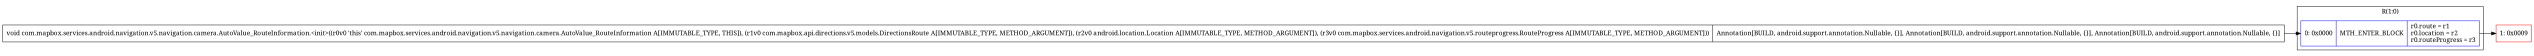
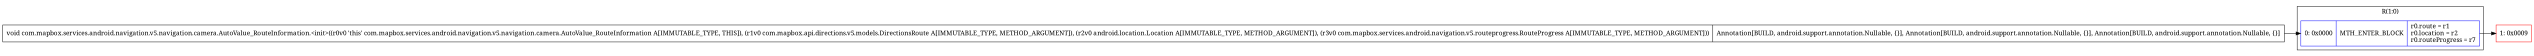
node "0: 0x0000": text "r0.routeProgress = r3" -> "r0.routeProgress = r7"
